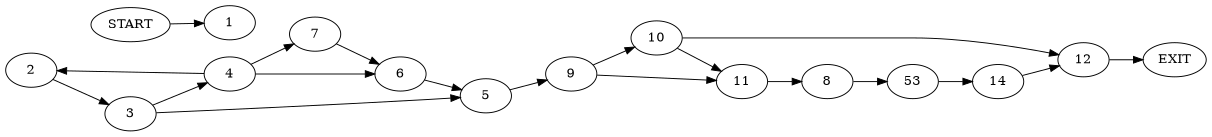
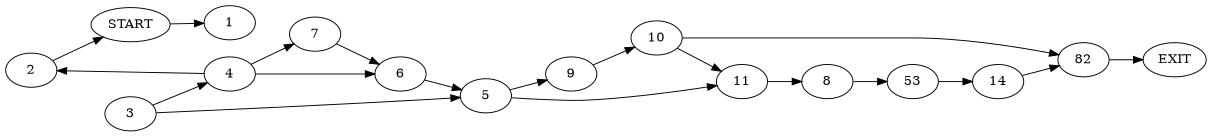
node "12": label "12" -> "82"
edge "9" -> "11": now "5" -> "11"
edge "2" -> "3": now "2" -> "START"
